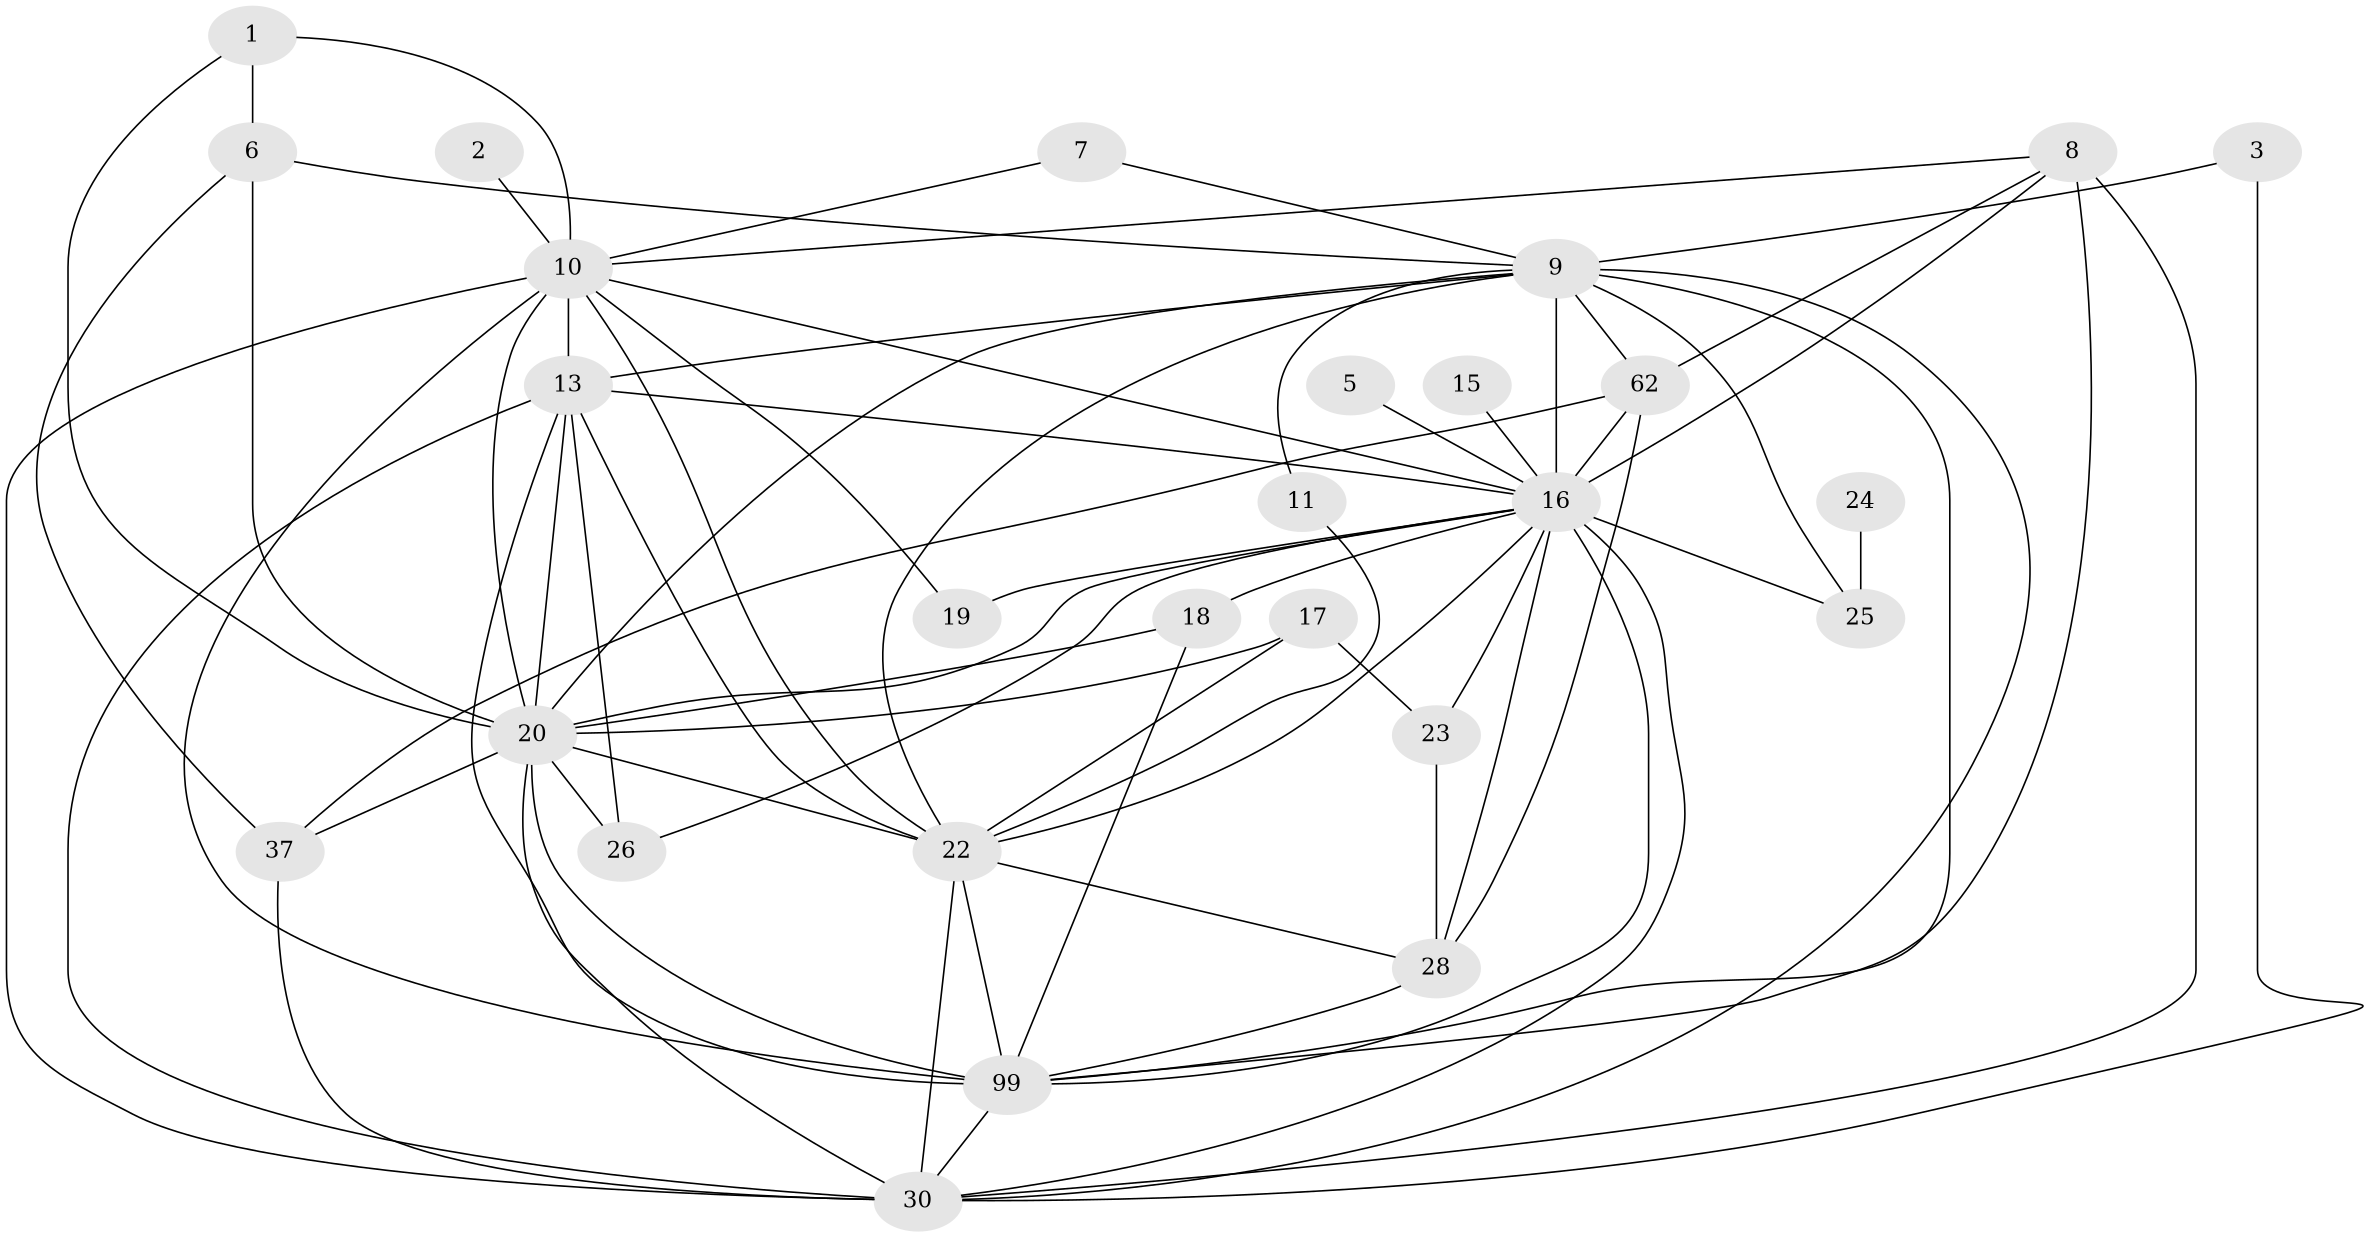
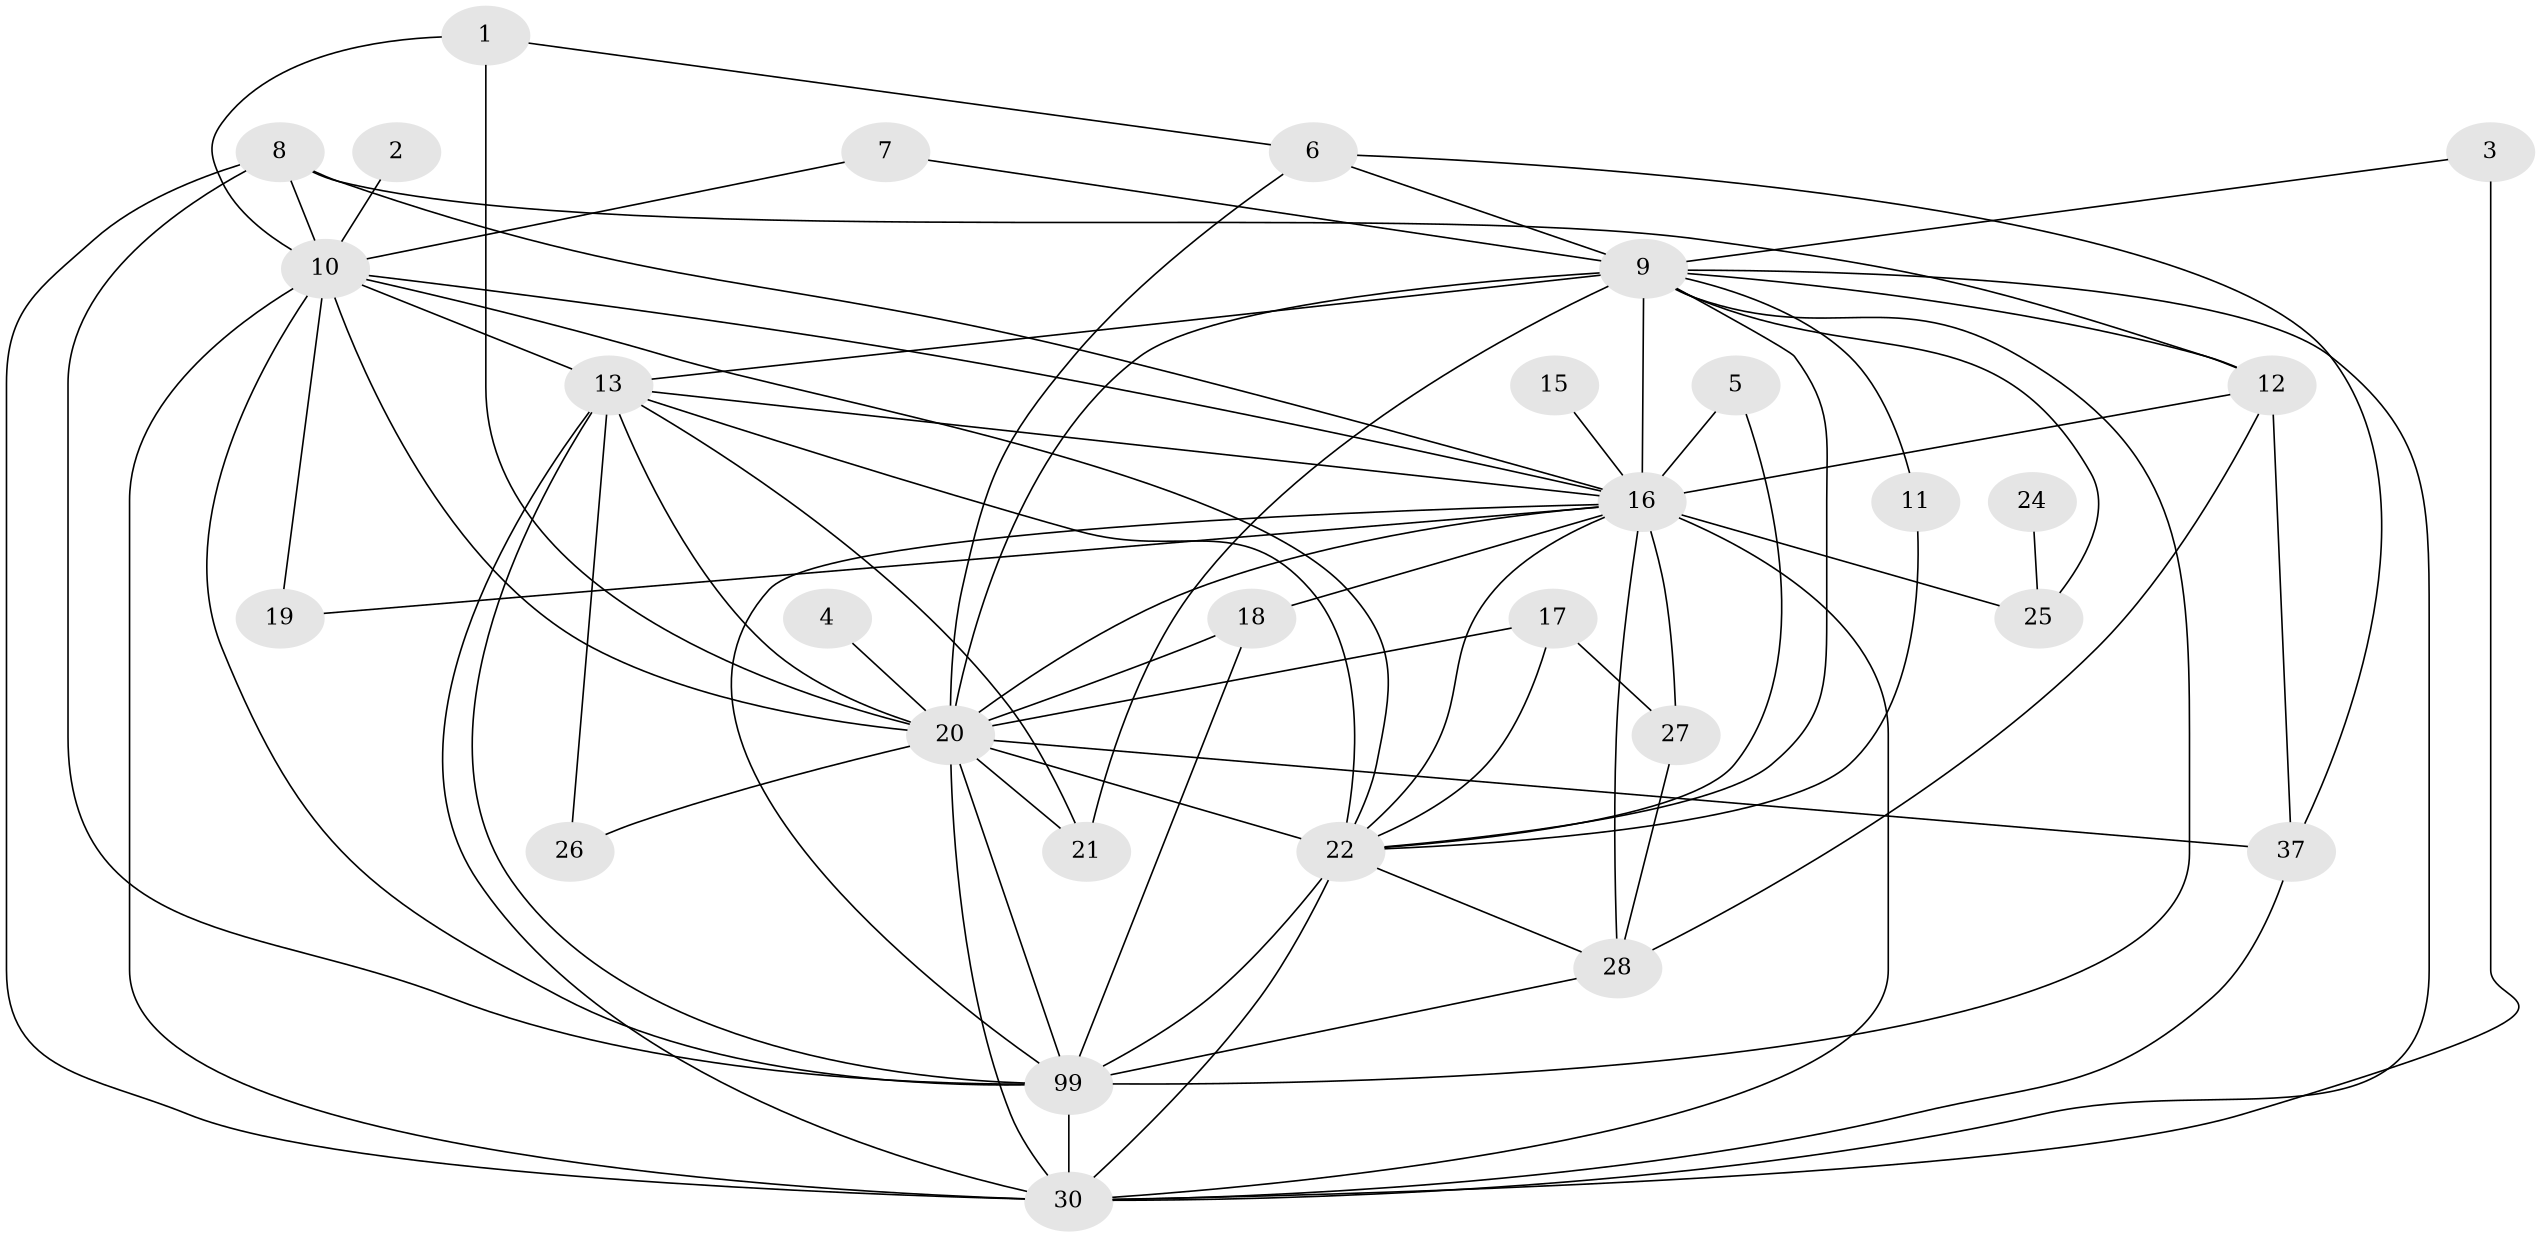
node "62": label "62" -> "12"
node "4": added
edge "16" -- "26": removed
node "23": label "23" -> "27"
edge "5" -- "22": added
node "21": added
